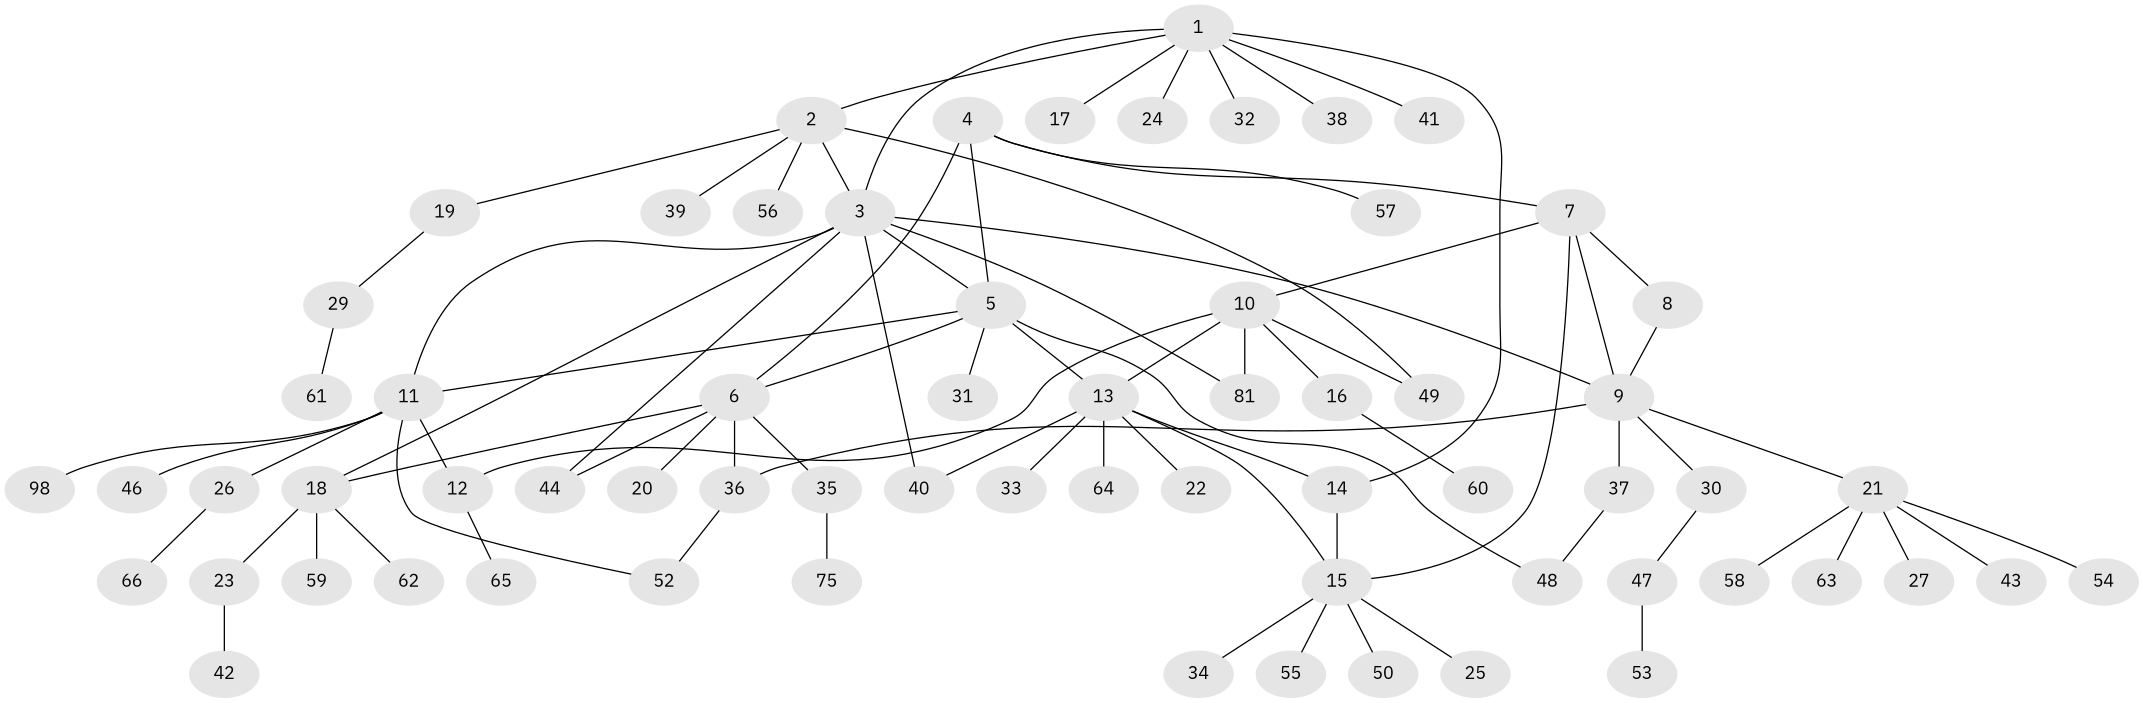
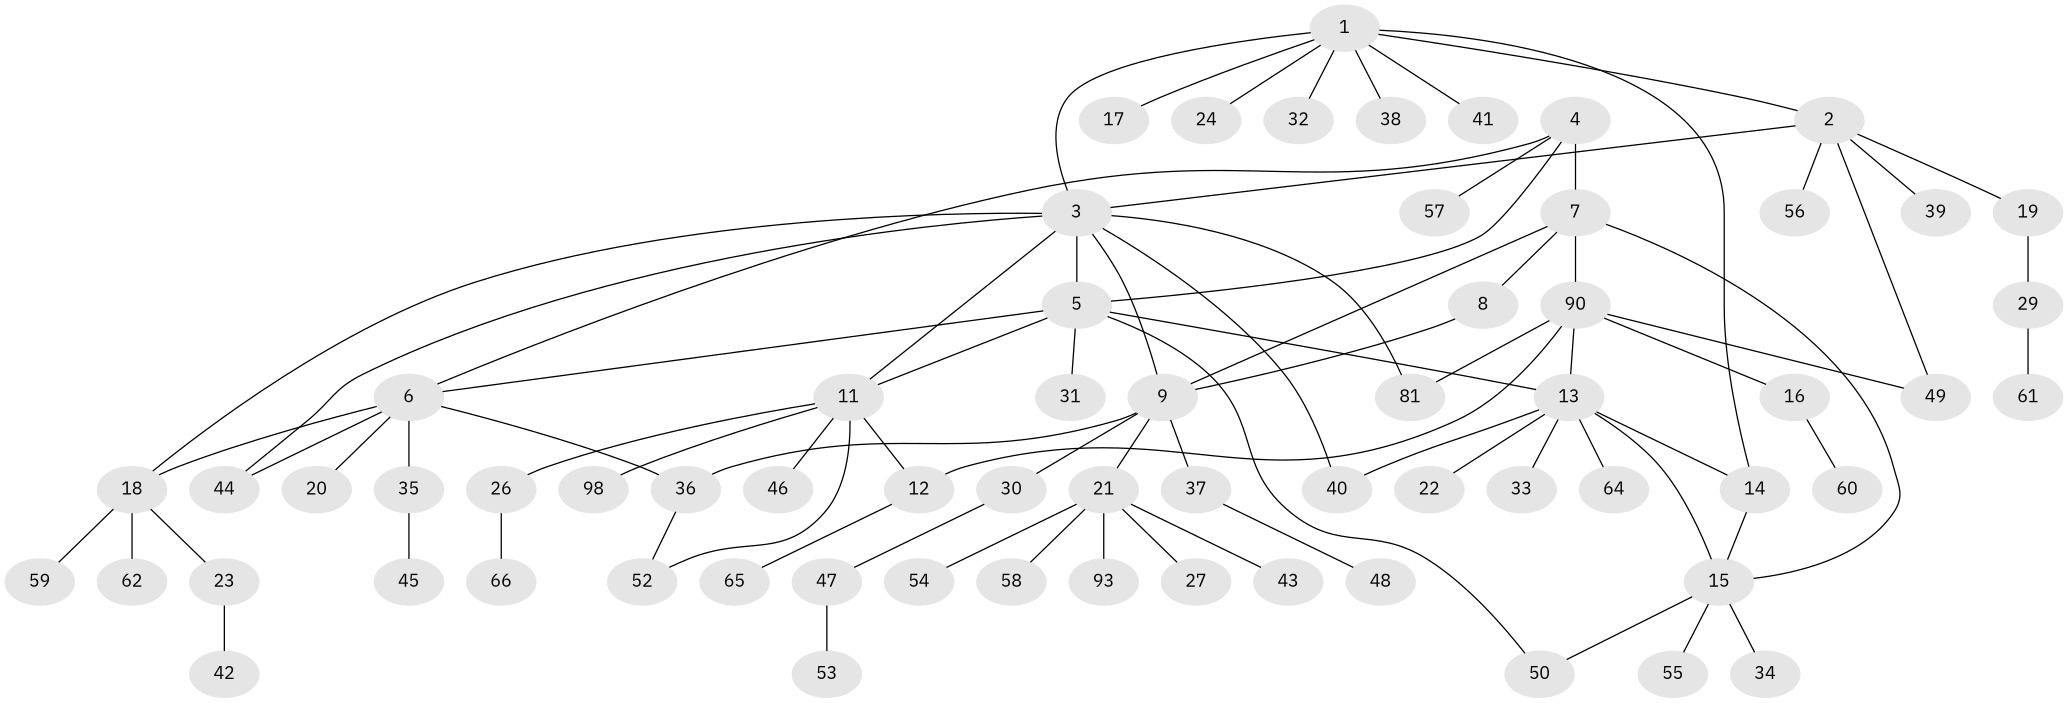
node "10": label "10" -> "90"
edge "5" -- "48": now "5" -- "50"
node "75": label "75" -> "45"
node "63": label "63" -> "93"
node "25": removed
